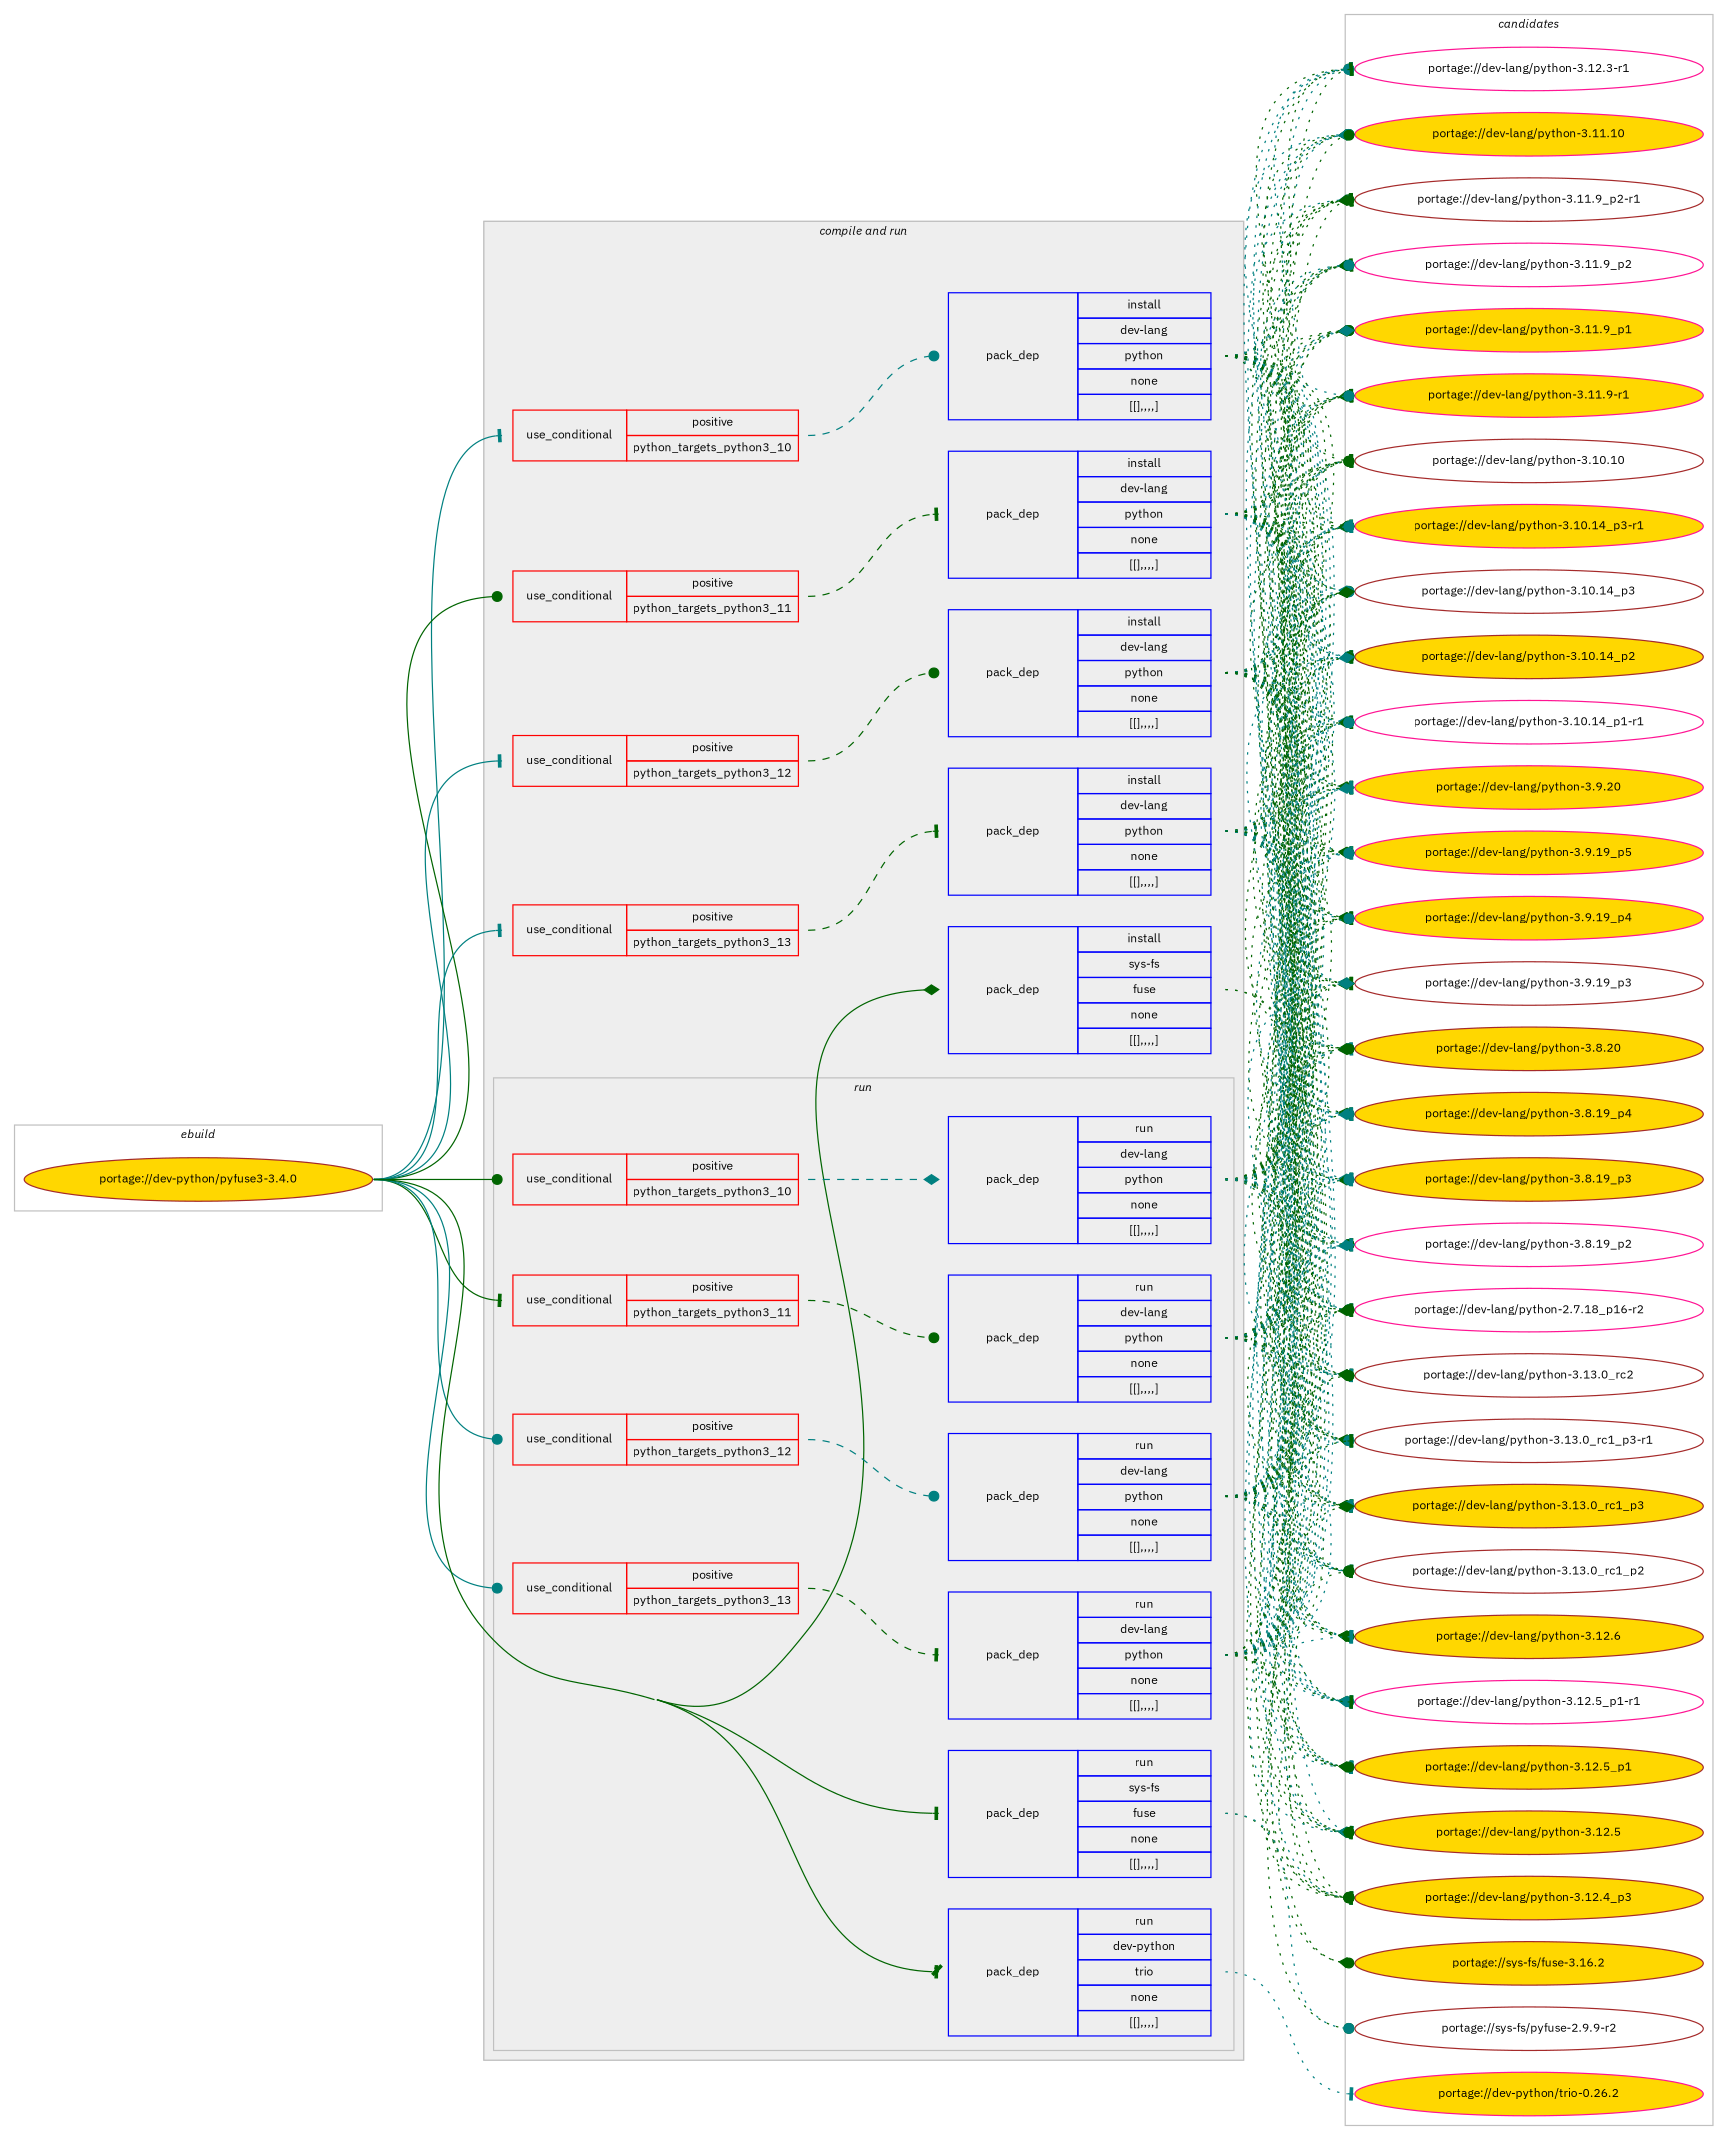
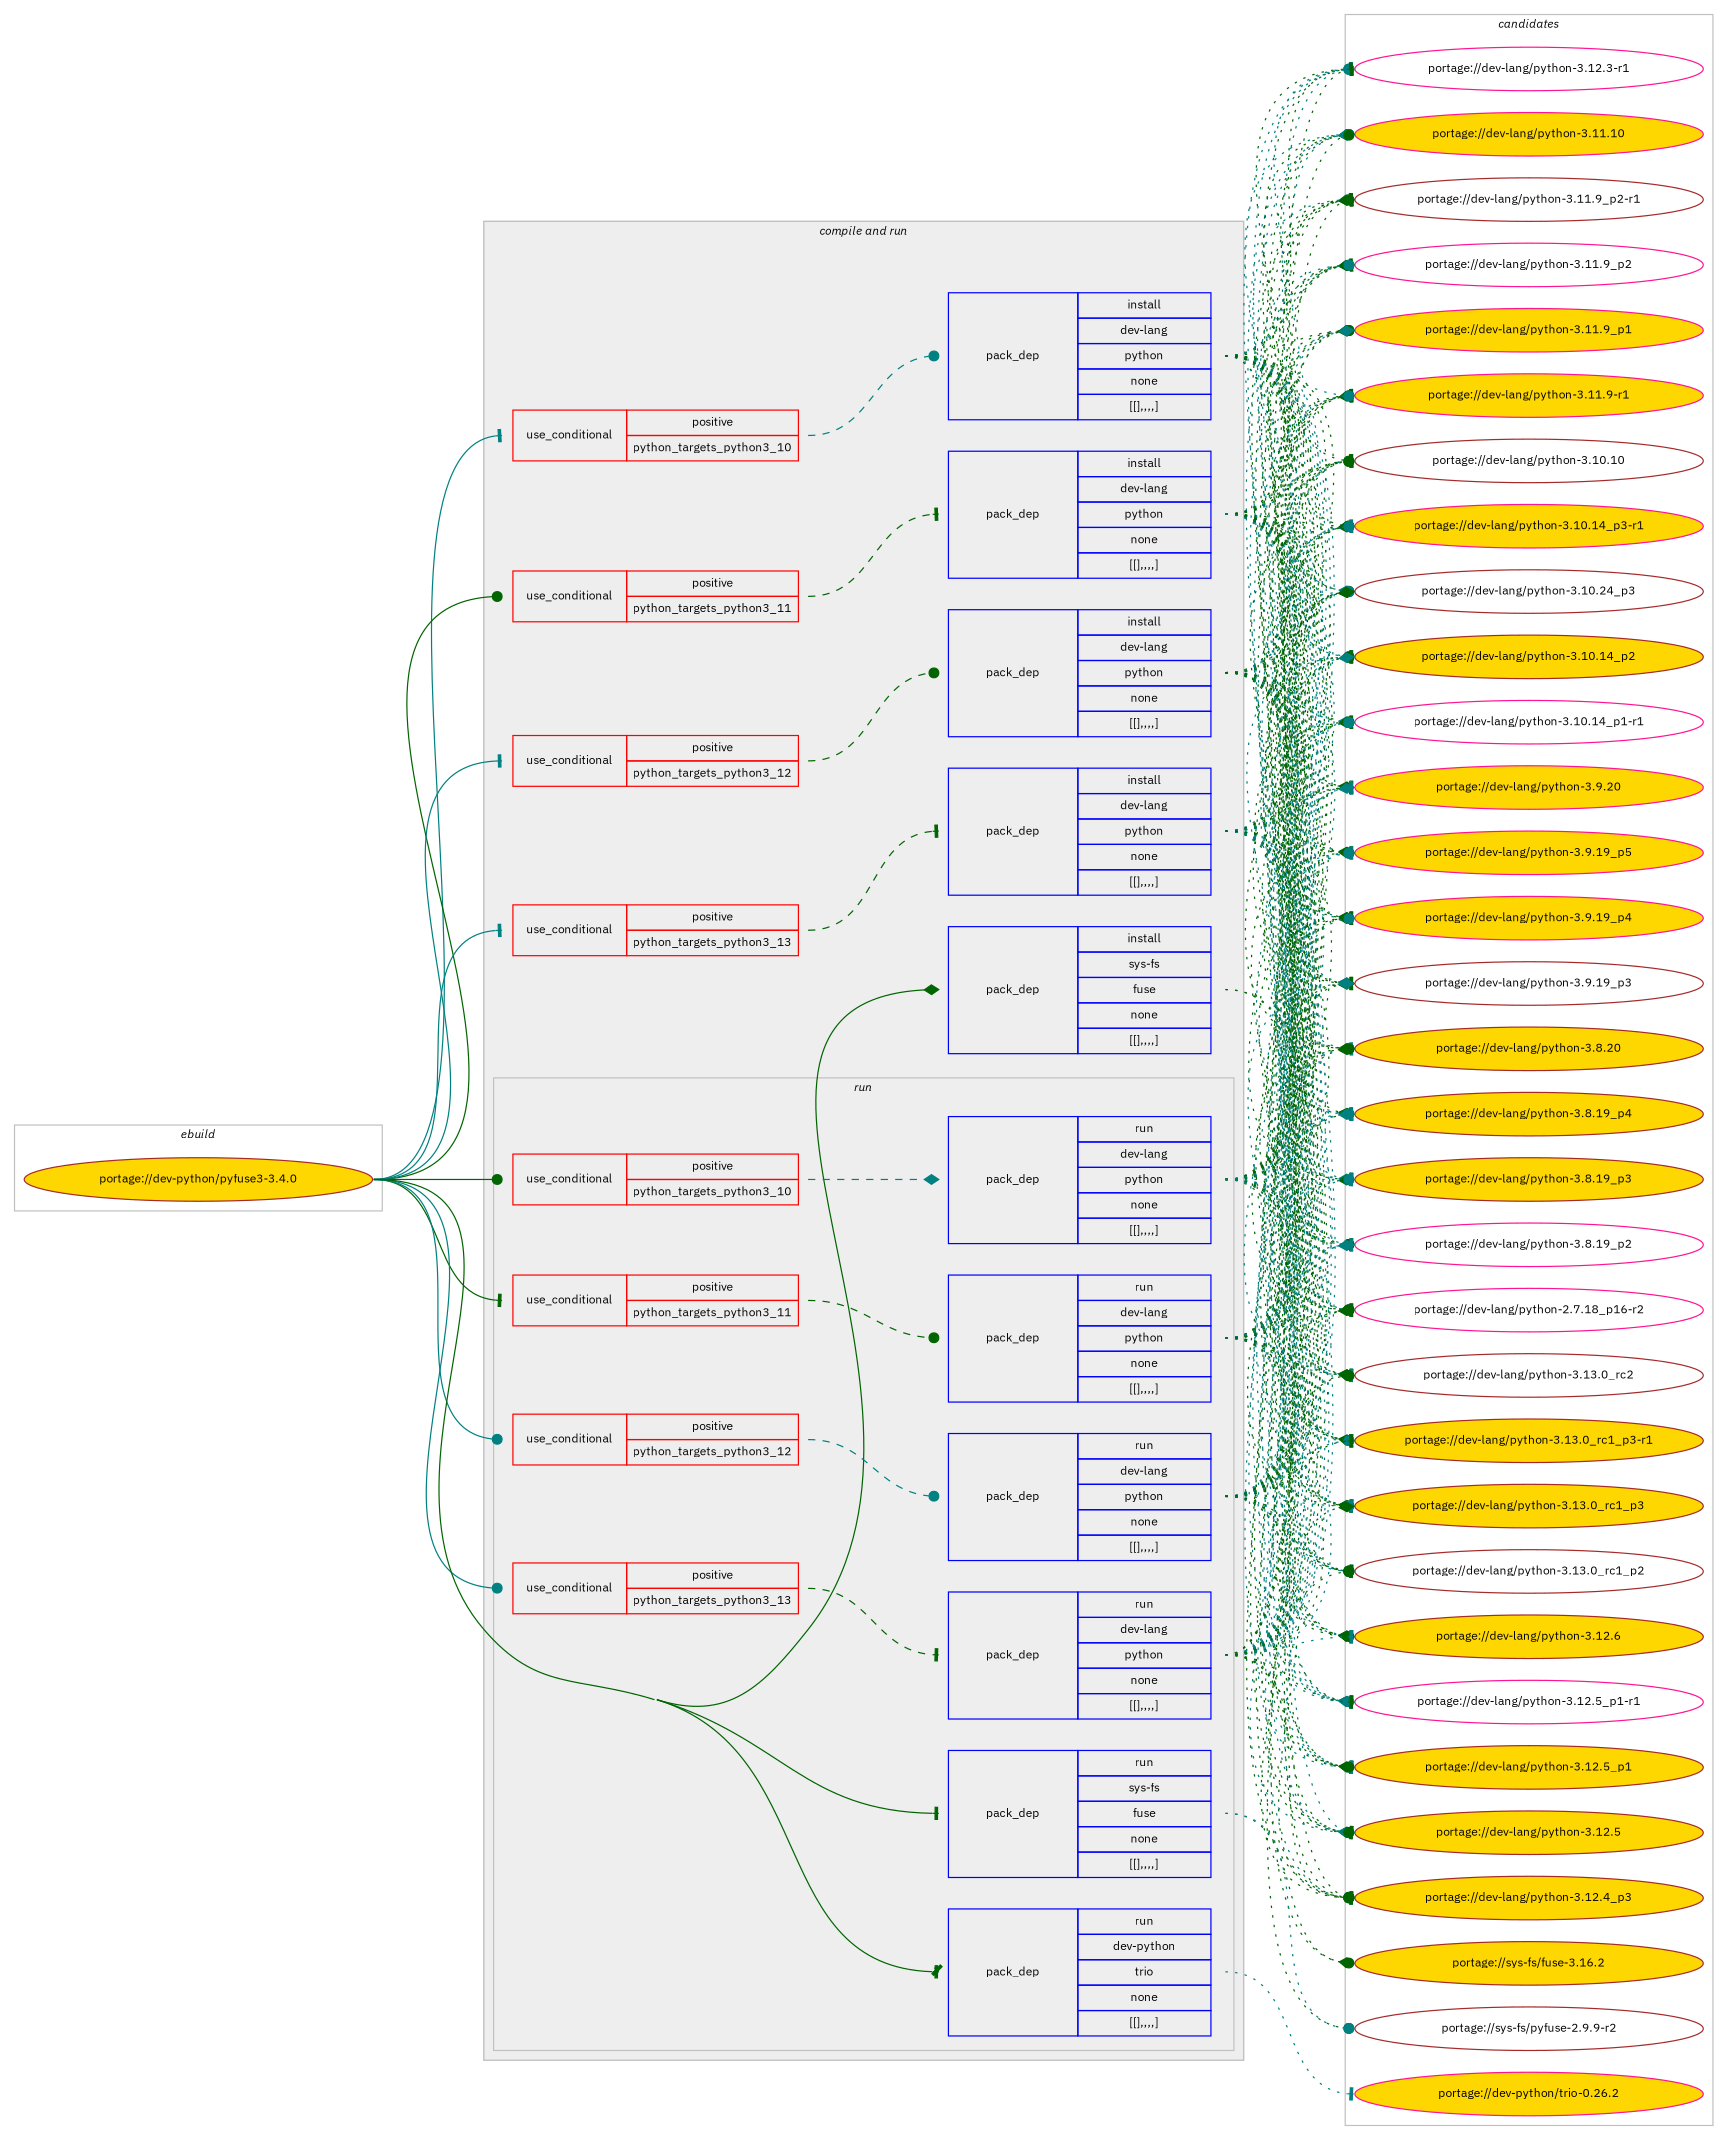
node "portage://dev-lang/python-3.10.14_p3": label "portage://dev-lang/python-3.10.14_p3" -> "portage://dev-lang/python-3.10.24_p3"
node "portage://dev-lang/python-3.13.0_rc1_p3-r1": fillcolor white -> gold
